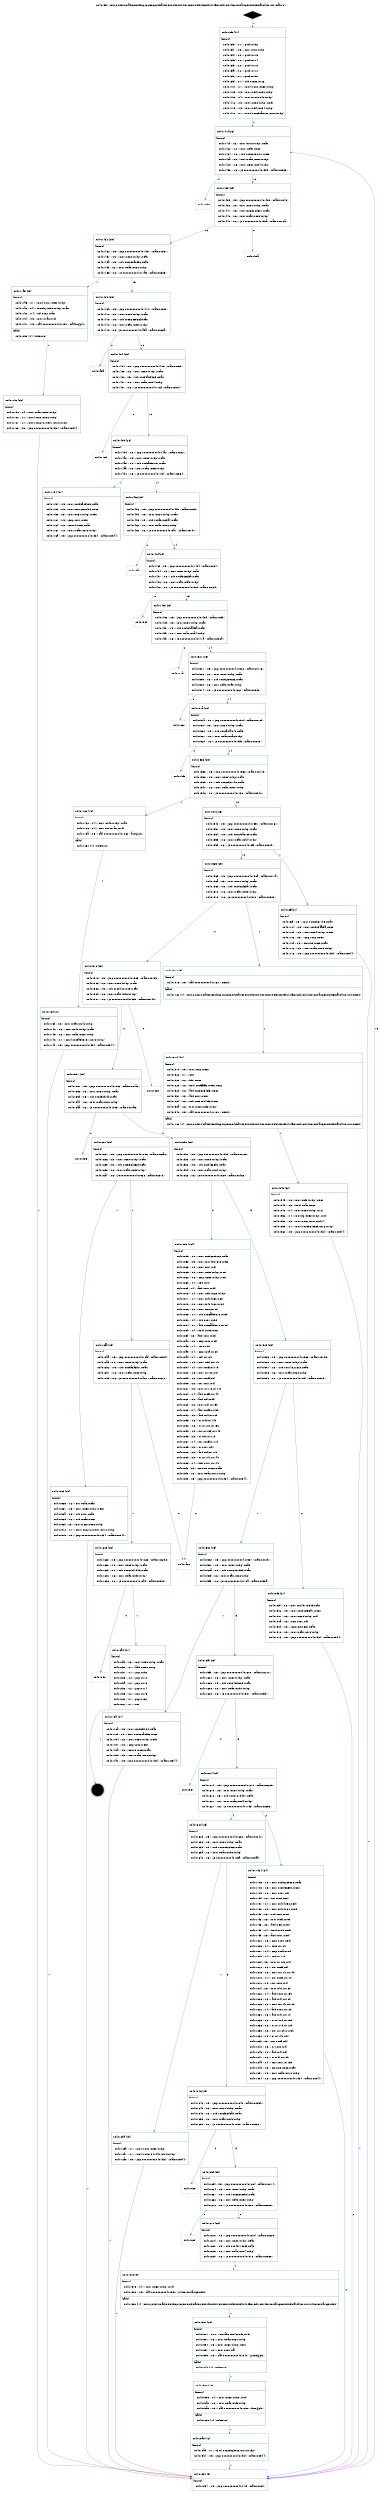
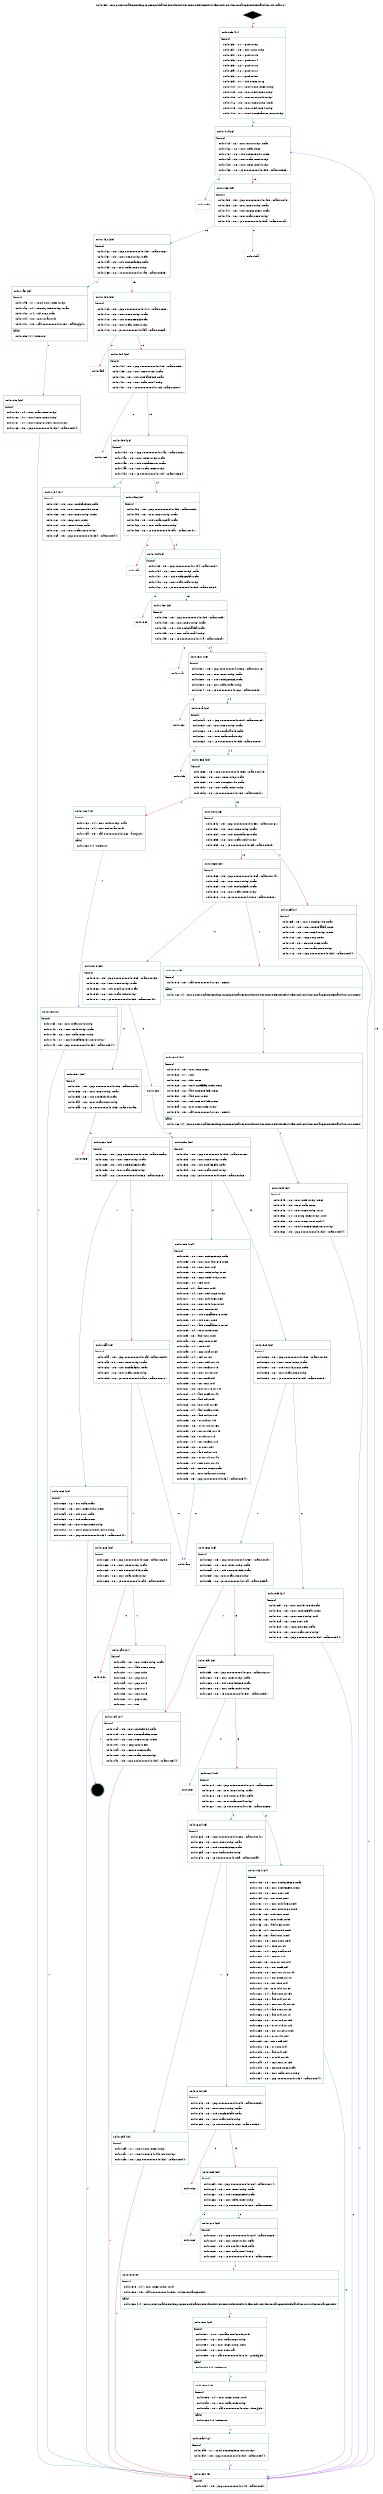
edge "0x401597 [25]" -> "0x4015b0 [25]": now "0x401b3b" -> "0x4015b0 [25]"
